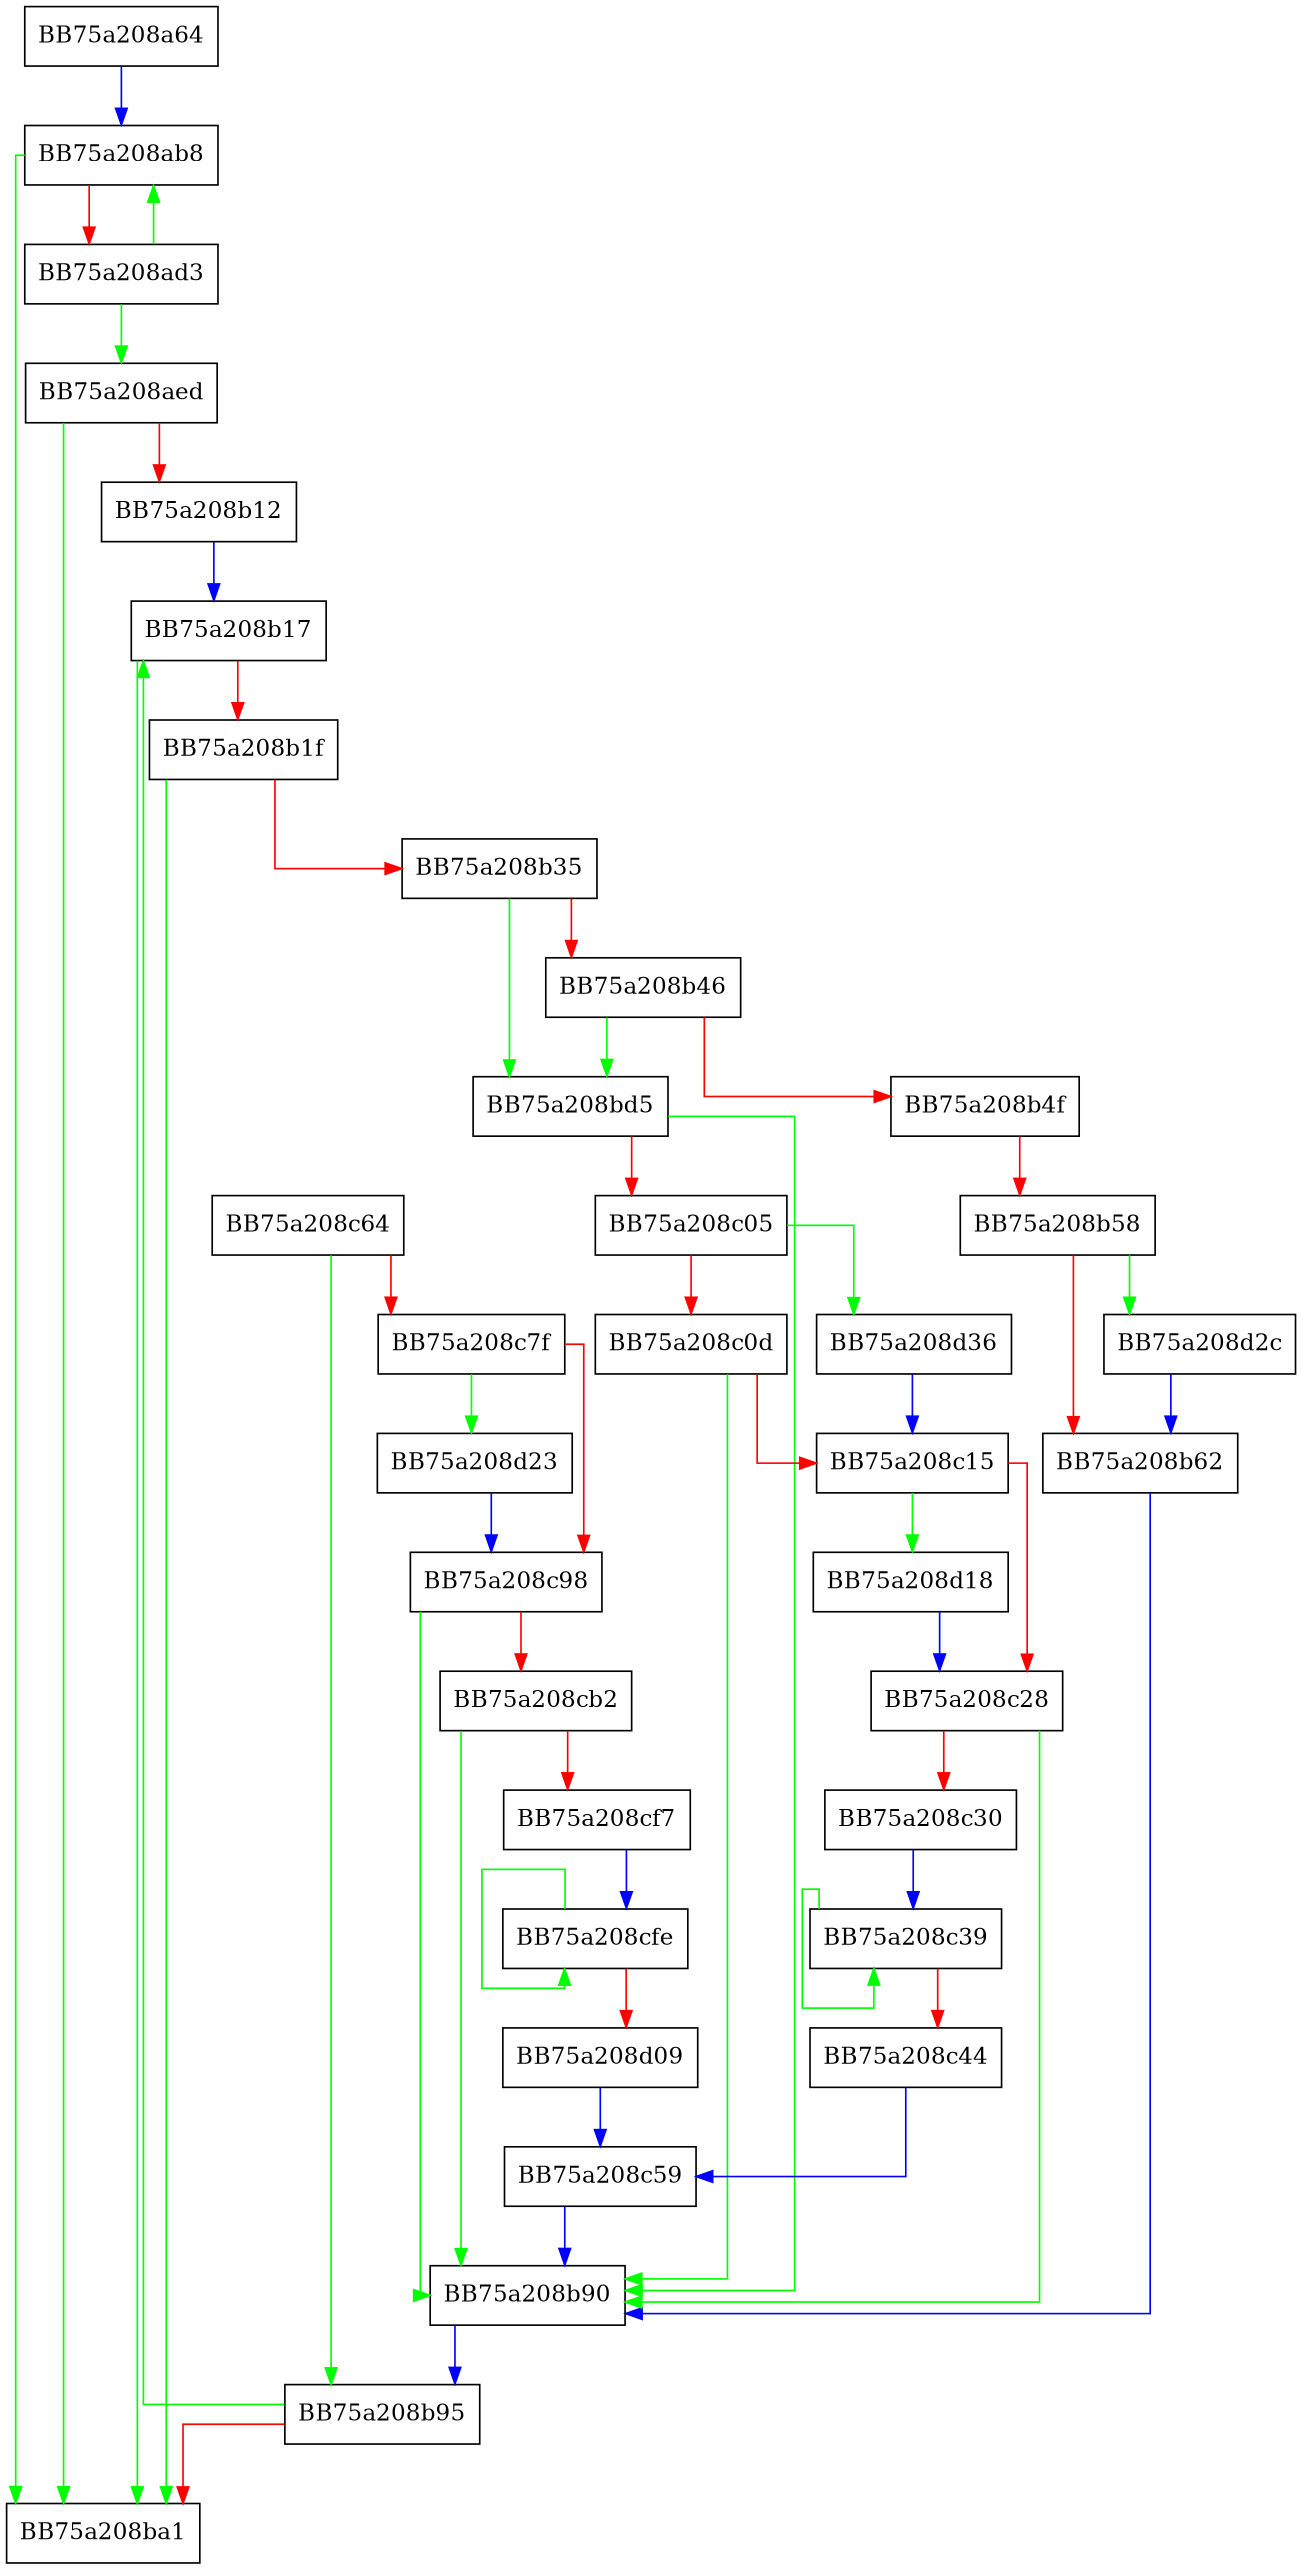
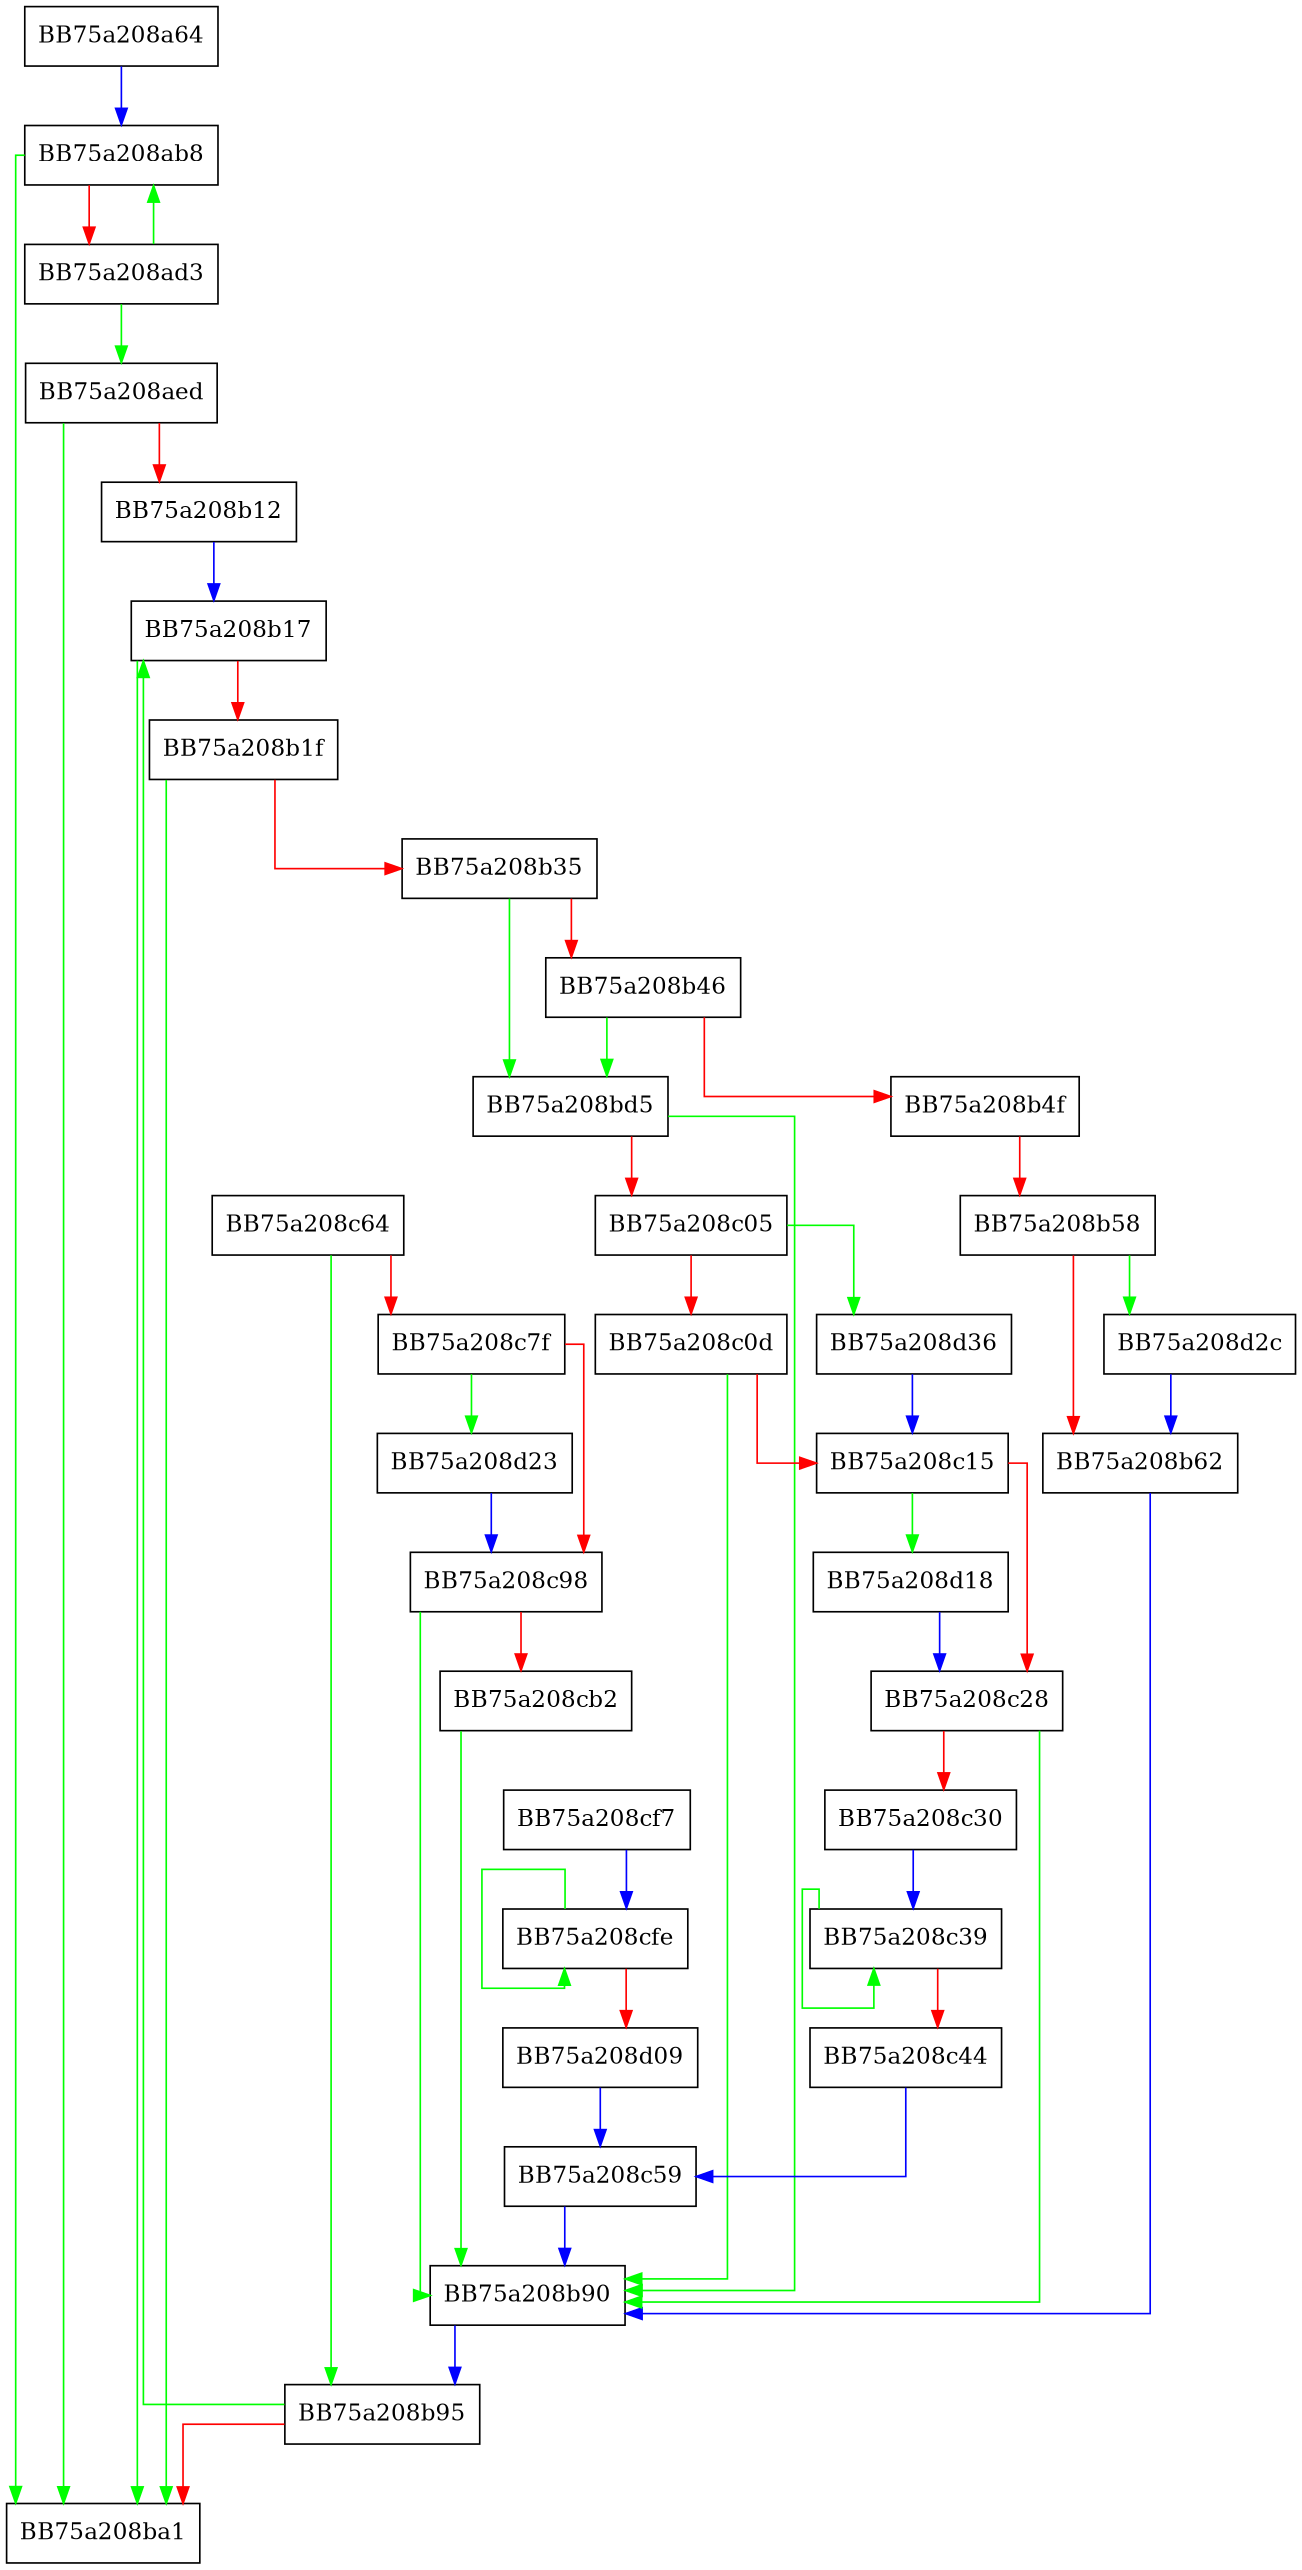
edge "BB75a208cb2" -> "BB75a208cf7": removed
